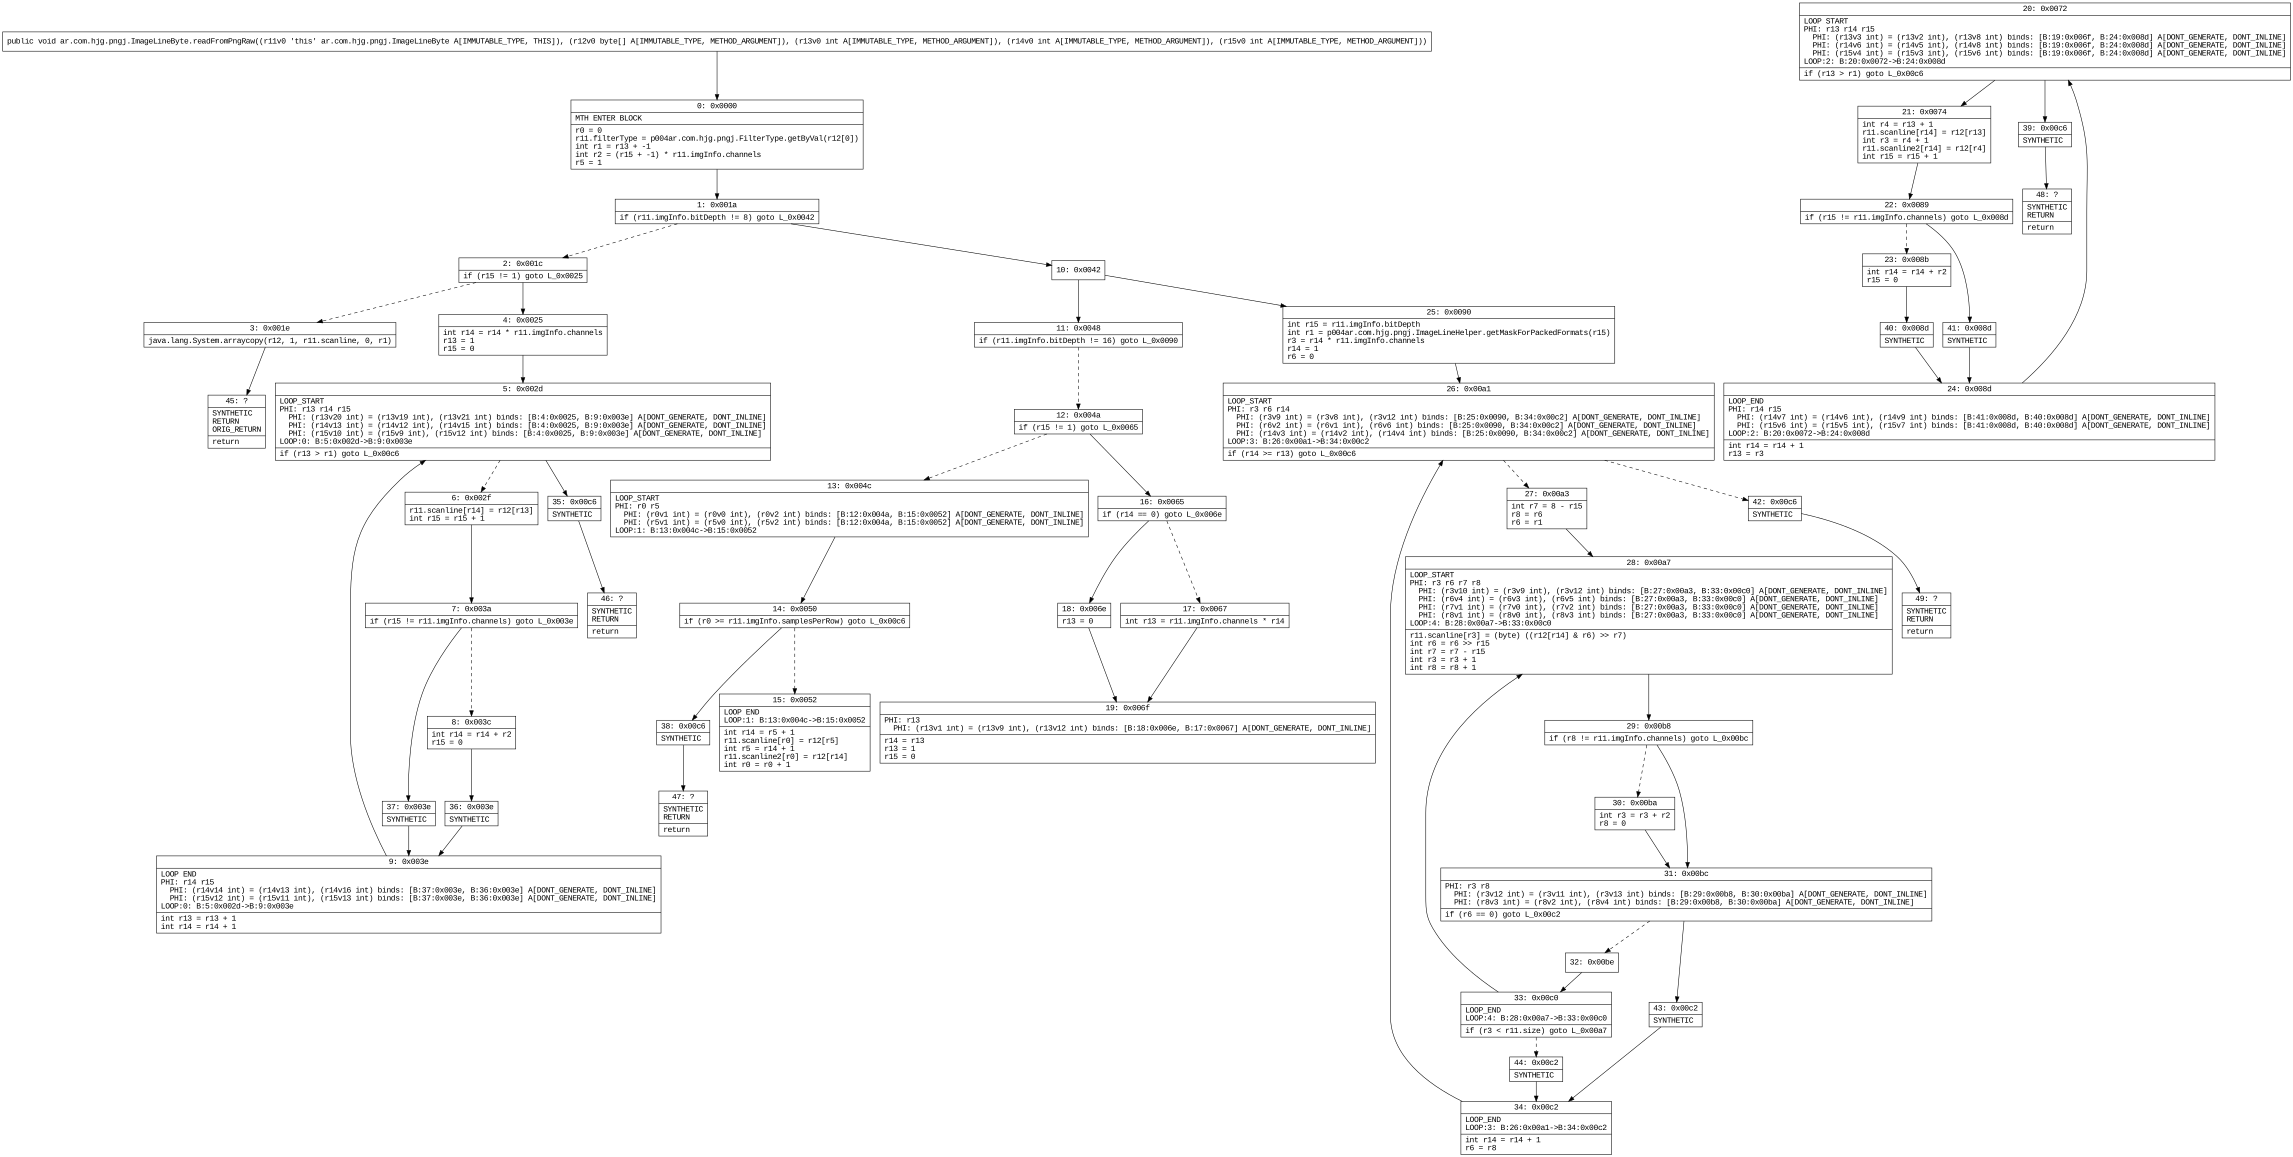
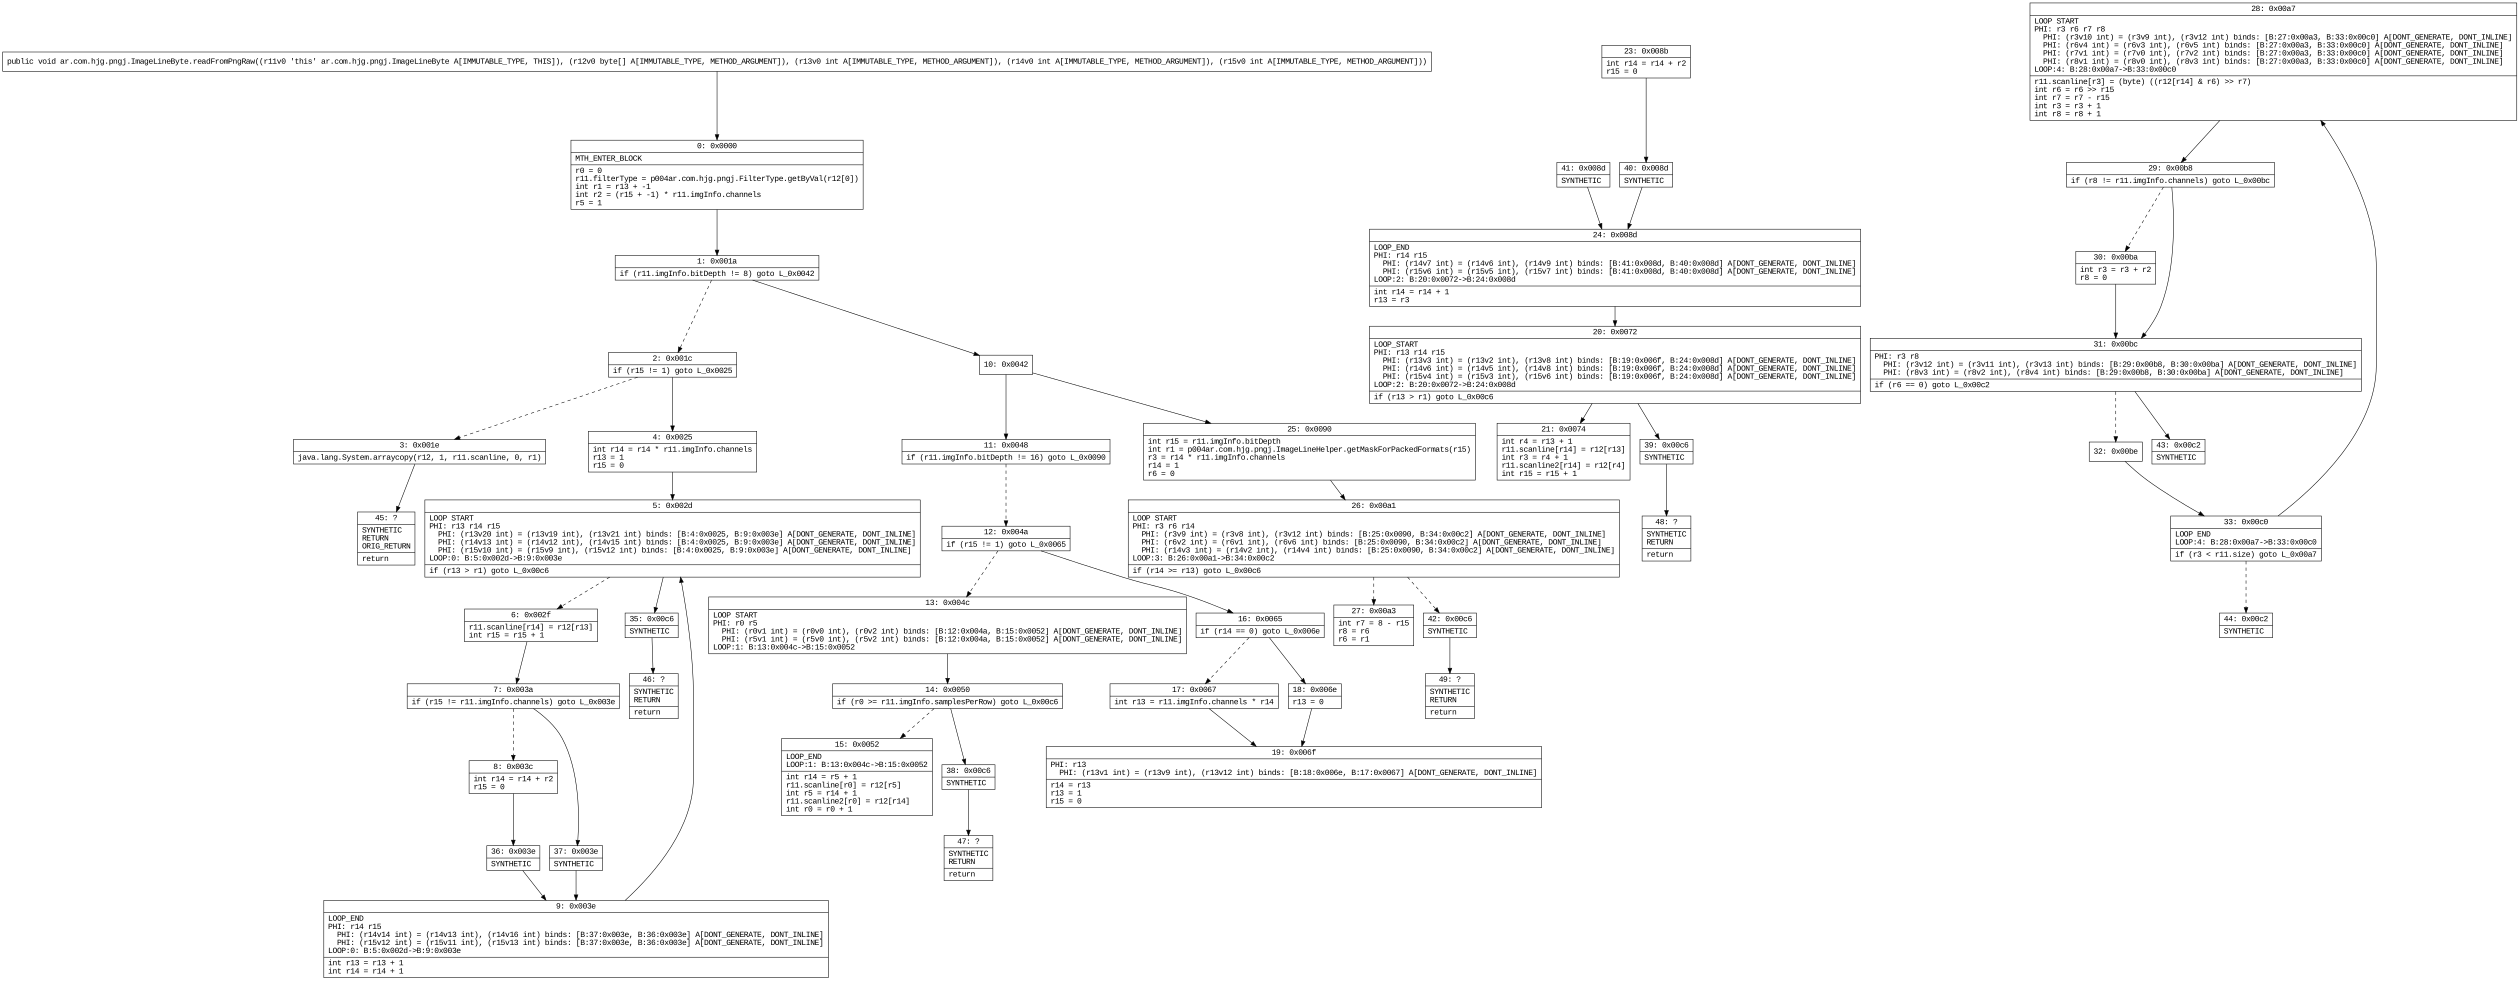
node "22: 0x0089": removed
edge "27: 0x00a3" -> "28: 0x00a7": removed
node "34: 0x00c2": removed
